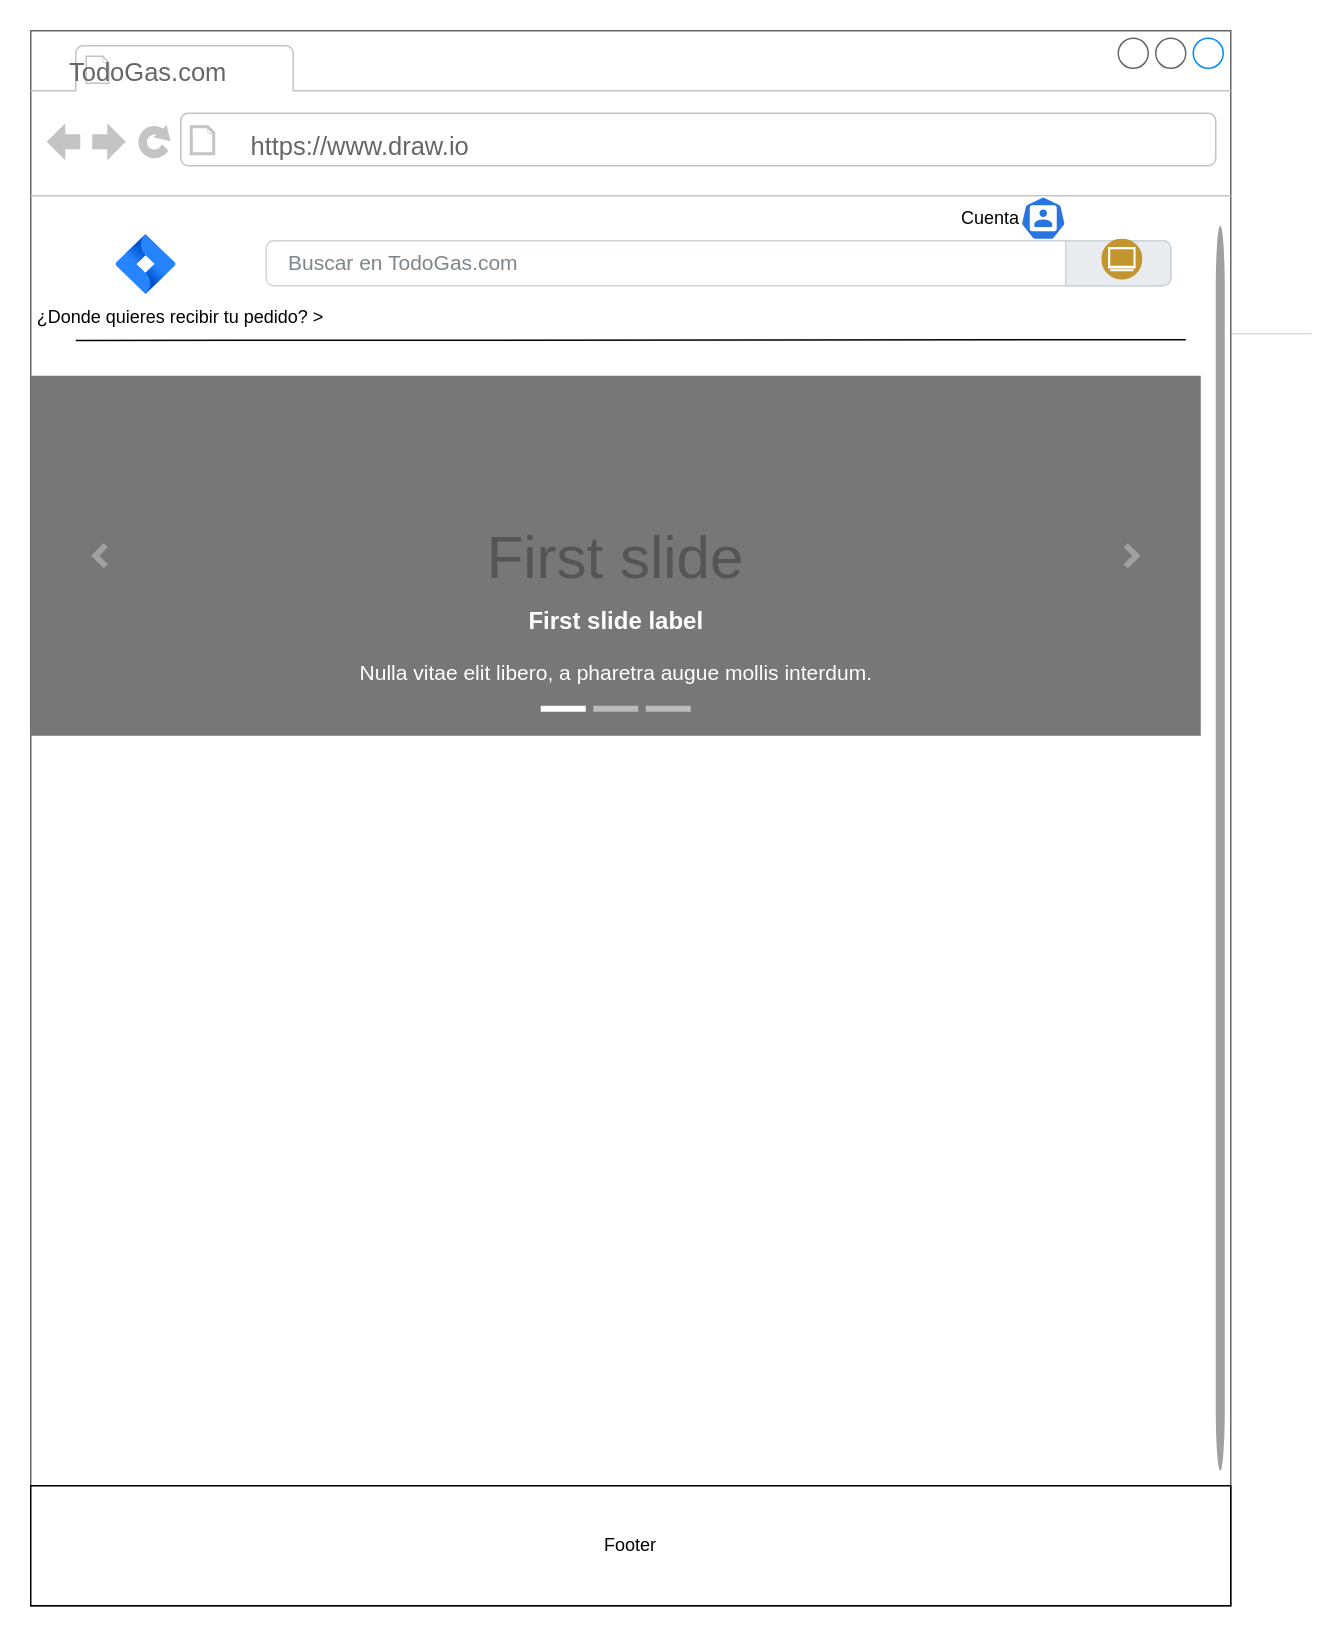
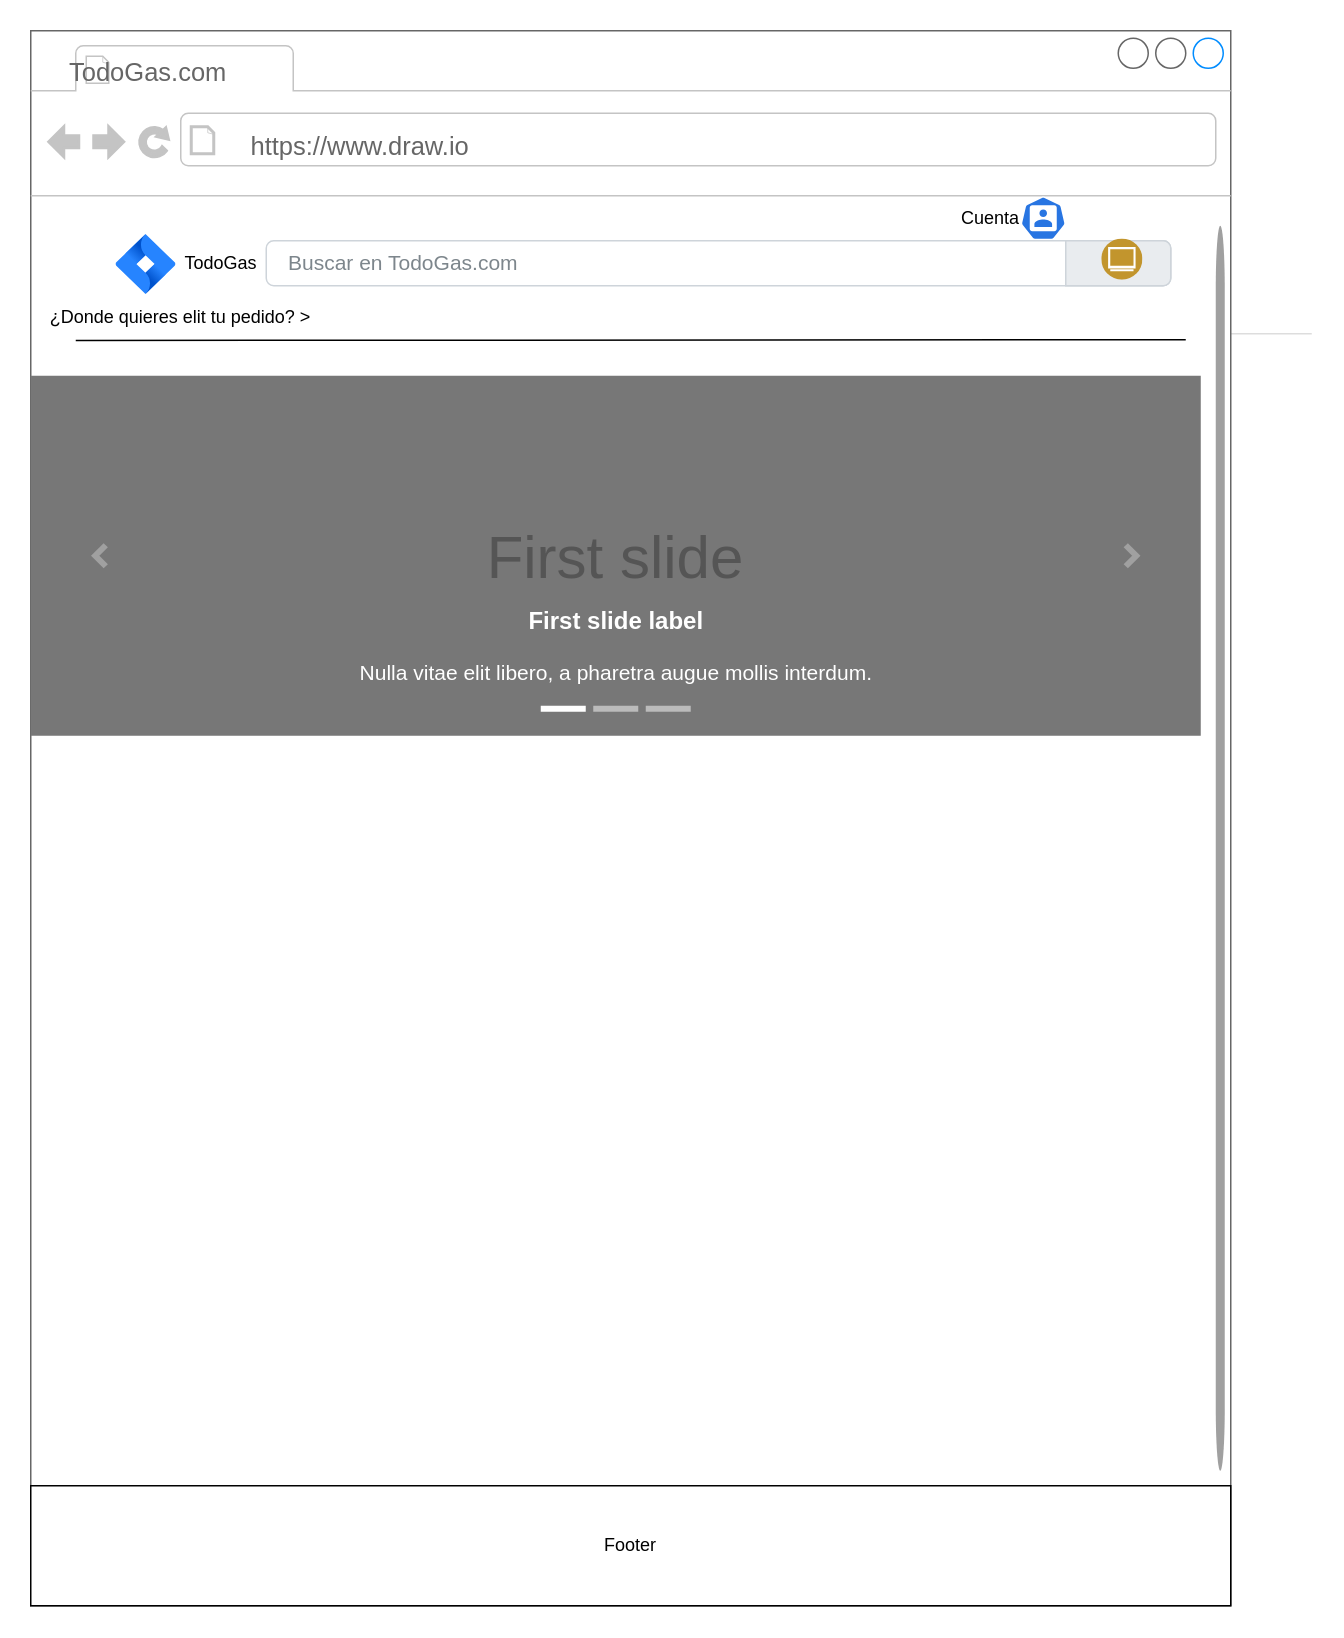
node "TodoGas": added
node "¿Donde quieres recibir tu pedido? >": label "¿Donde quieres recibir tu pedido? >" -> "¿Donde quieres elit tu pedido? >"
